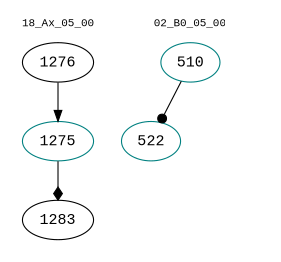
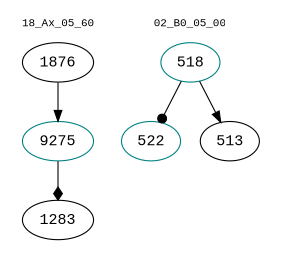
cluster "18_Ax_05_00": label "18_Ax_05_00" -> "18_Ax_05_60"
node "1276": label "1276" -> "1876"
node "510": label "510" -> "518"
node "1275": label "1275" -> "9275"
node "513": added
